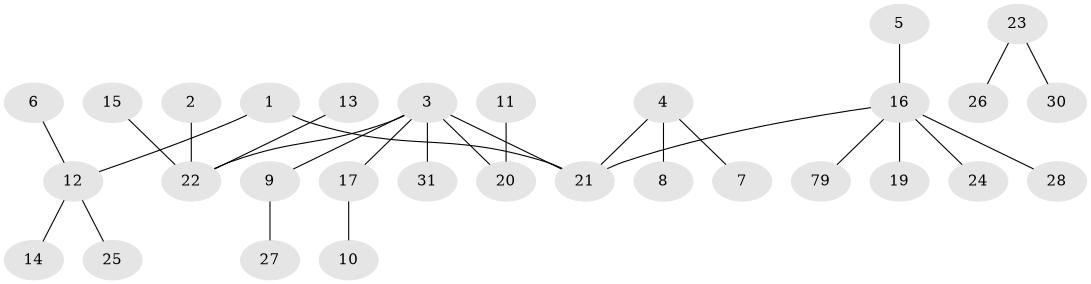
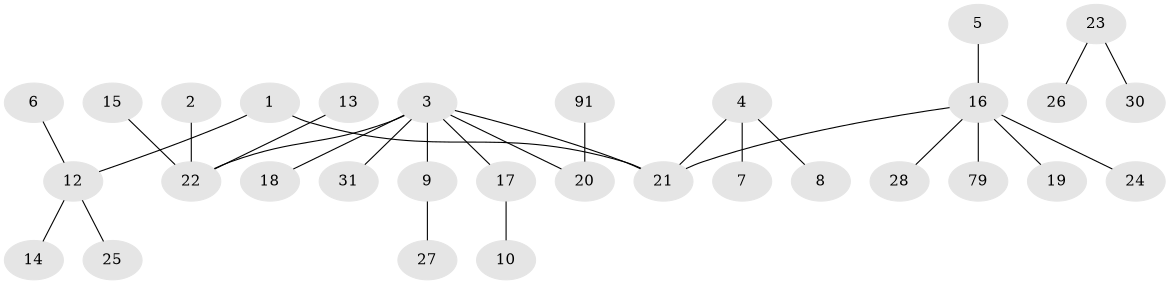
node "11": label "11" -> "91"
node "18": added
